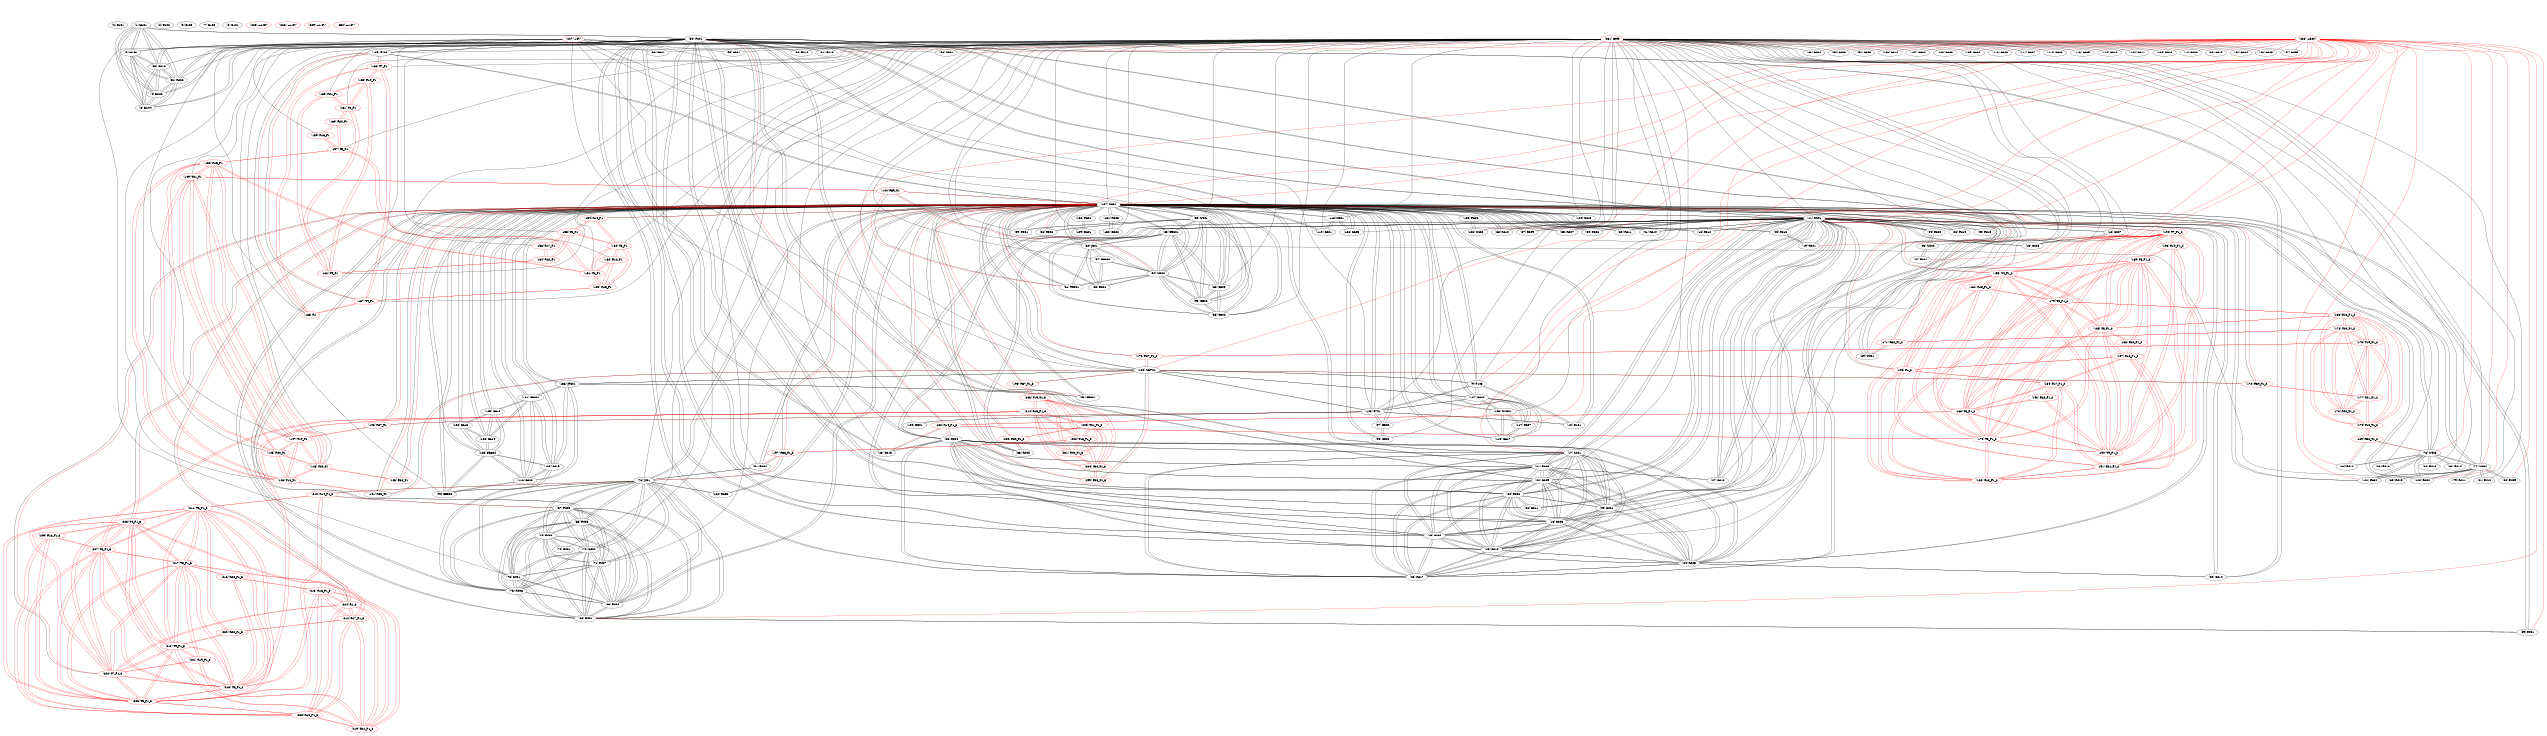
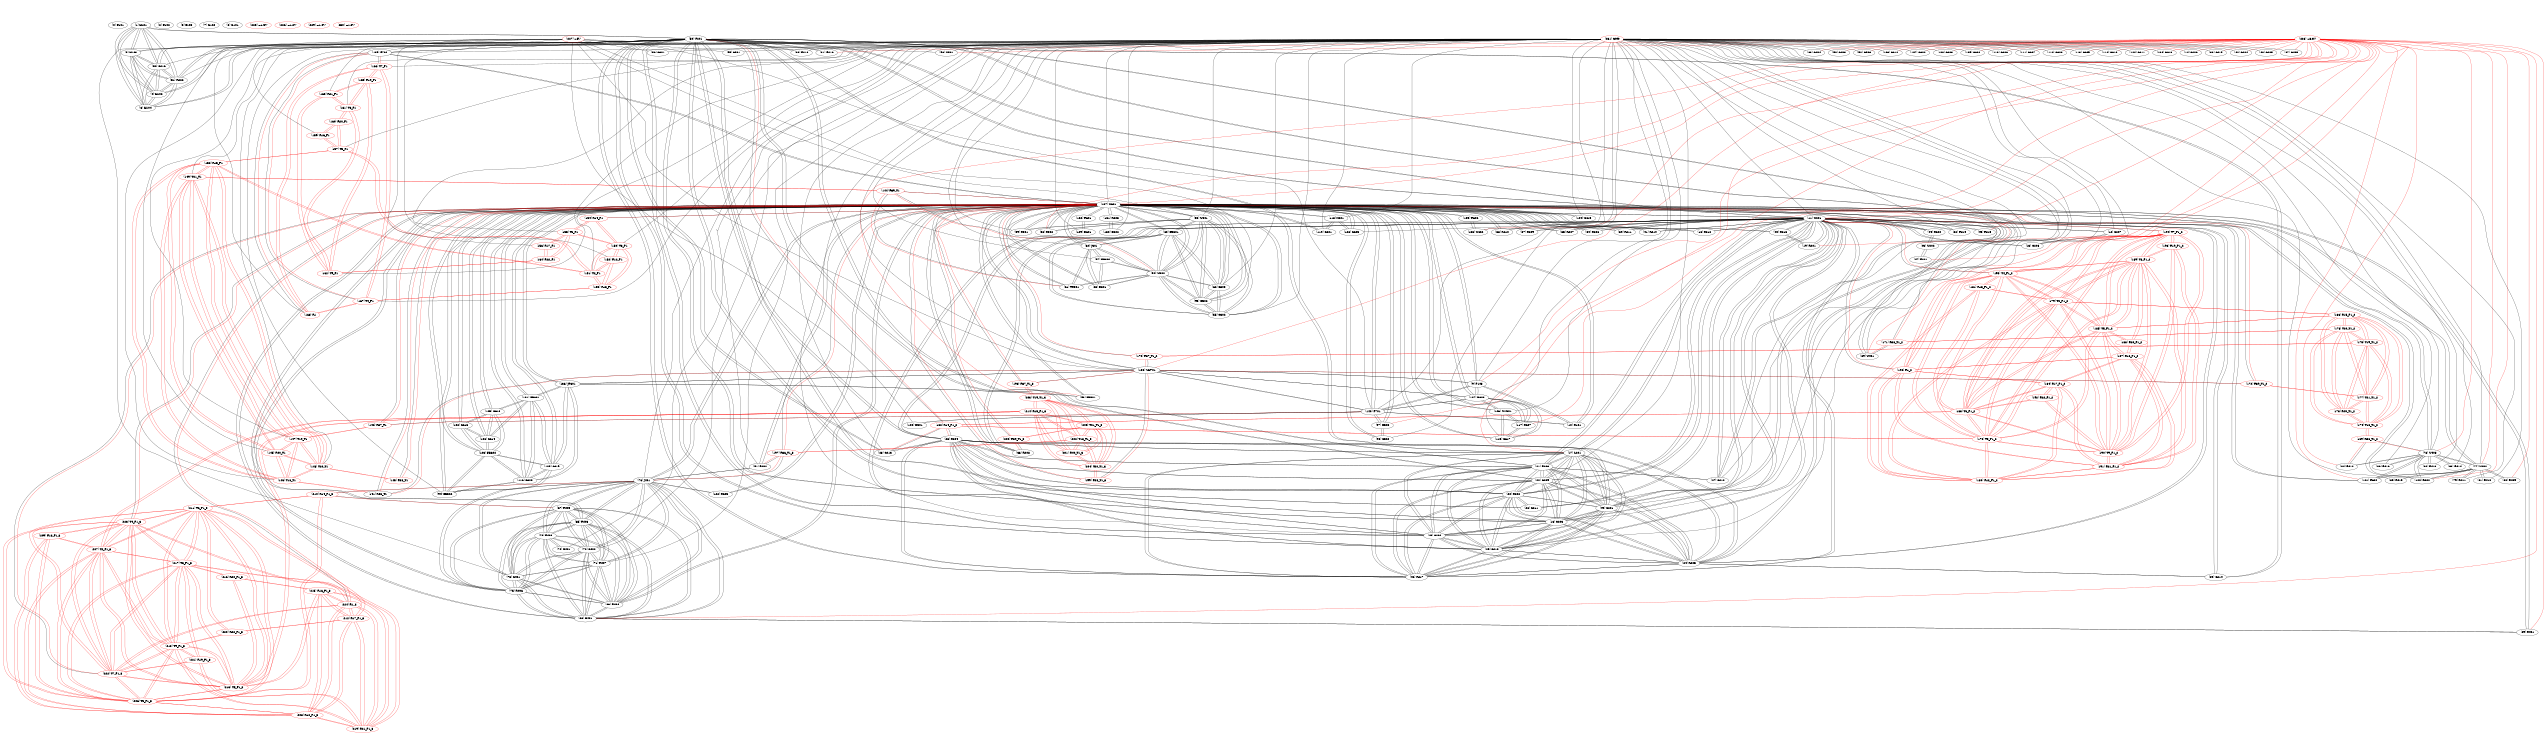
edge "(231) GND" -- "(15) C202": added
edge "(64) J301" -- "(85) R415": now "(231) GND" -- "(85) R415"
